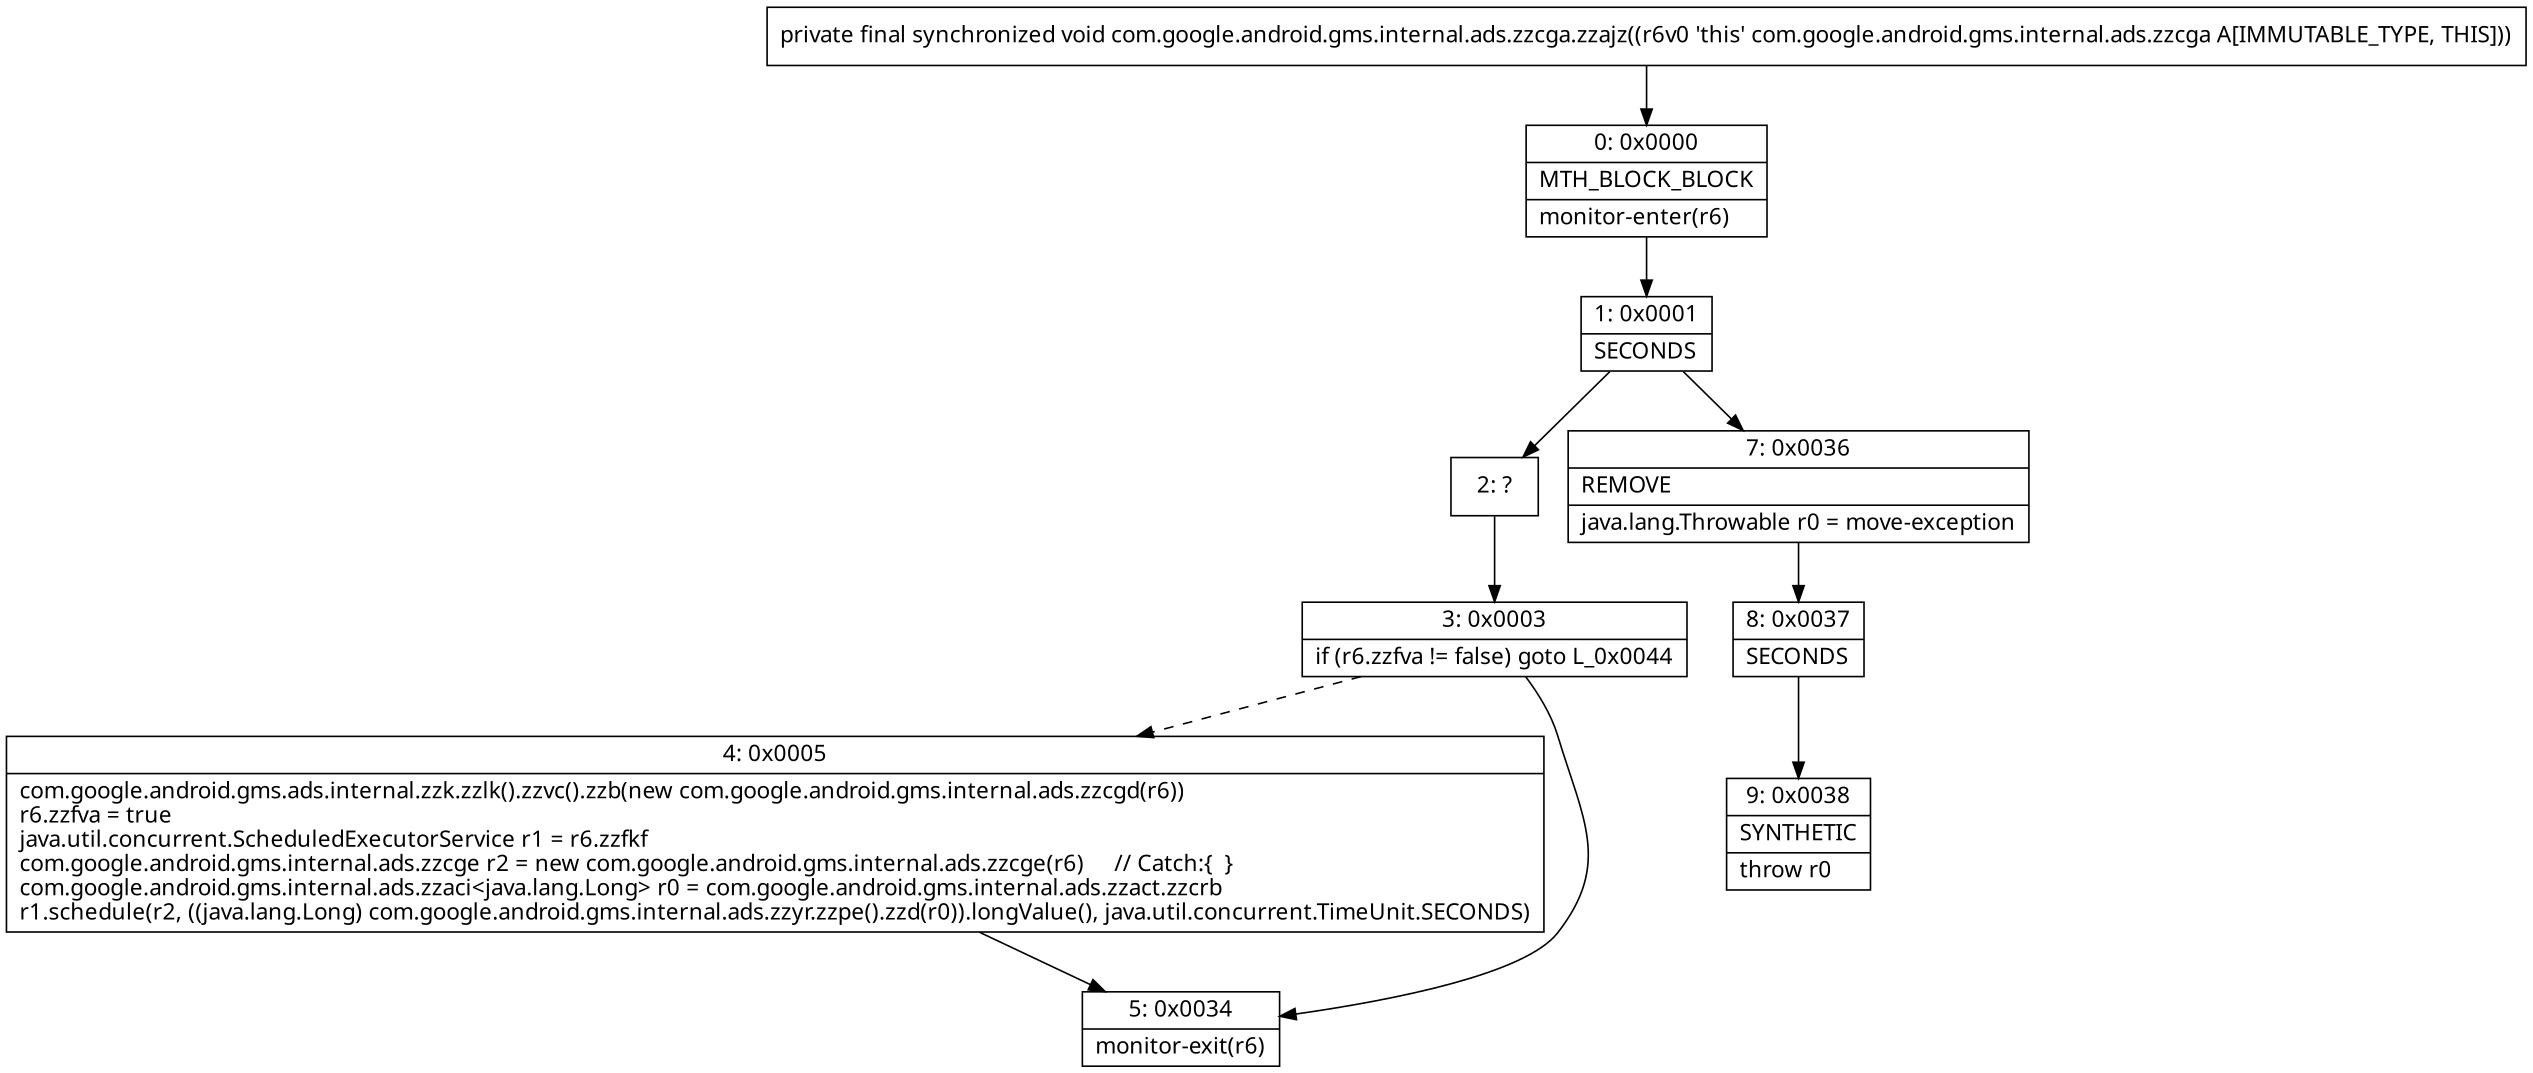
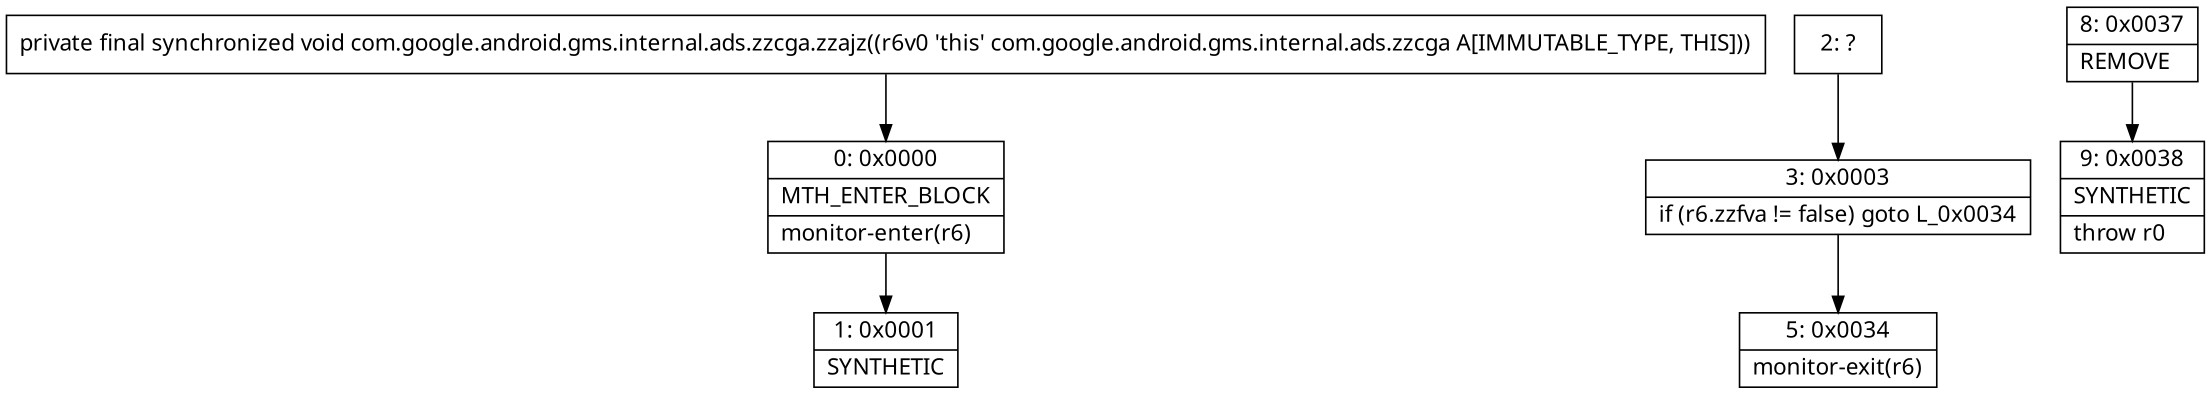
node "0: 0x0000": text "MTH_BLOCK_BLOCK" -> "MTH_ENTER_BLOCK"
node "1: 0x0001": text "SECONDS" -> "SYNTHETIC"
edge "1: 0x0001" -> "2: ?": removed
node "7: 0x0036": removed
node "3: 0x0003": text "if (r6.zzfva != false) goto L_0x0044" -> "if (r6.zzfva != false) goto L_0x0034"
node "8: 0x0037": text "SECONDS" -> "REMOVE"
node "4: 0x0005": removed
